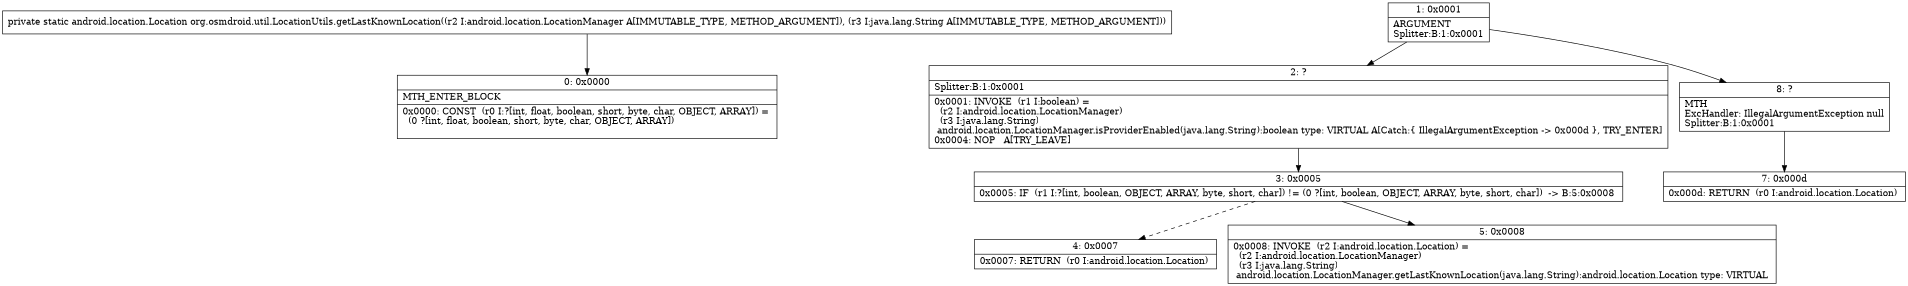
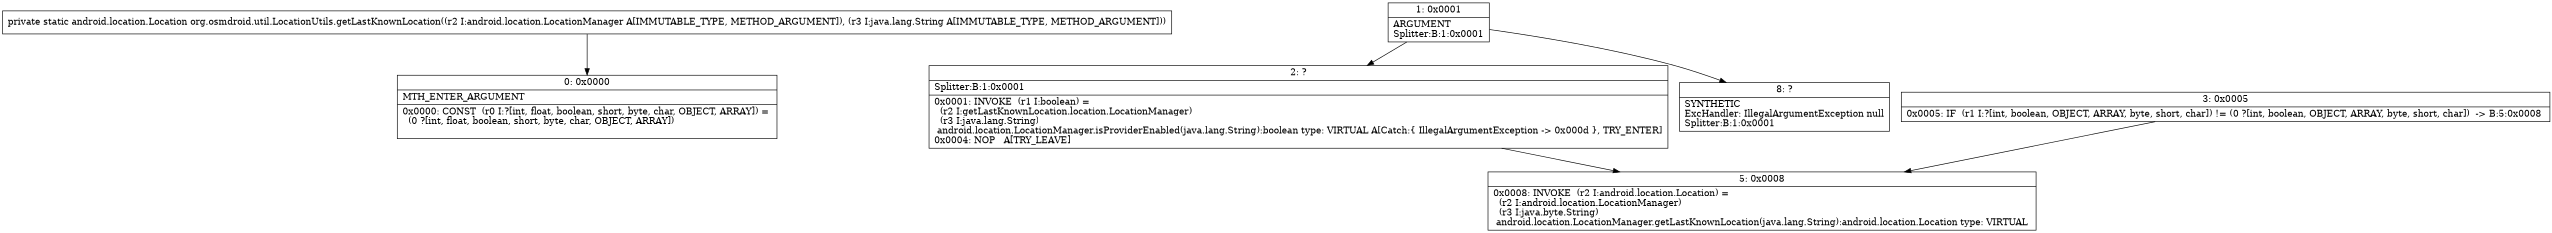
node "0: 0x0000": text "MTH_ENTER_BLOCK" -> "MTH_ENTER_ARGUMENT"
node "8: ?": text "MTH" -> "SYNTHETIC"
node "2: ?": text "(r2 I:android.location.LocationManager)" -> "(r2 I:getLastKnownLocation.location.LocationManager)"
edge "2: ?" -> "3: 0x0005": now "2: ?" -> "5: 0x0008"
node "7: 0x000d": removed
node "4: 0x0007": removed
node "5: 0x0008": text "(r3 I:java.lang.String)" -> "(r3 I:java.byte.String)"
